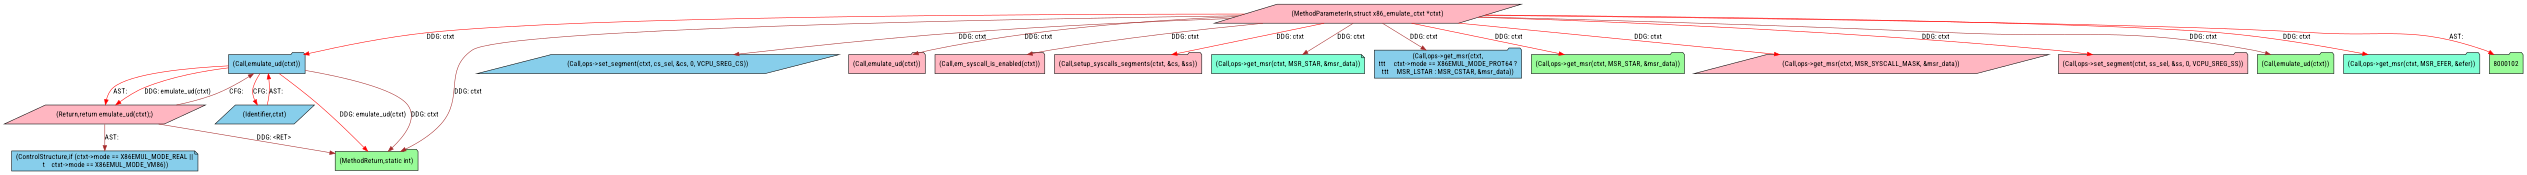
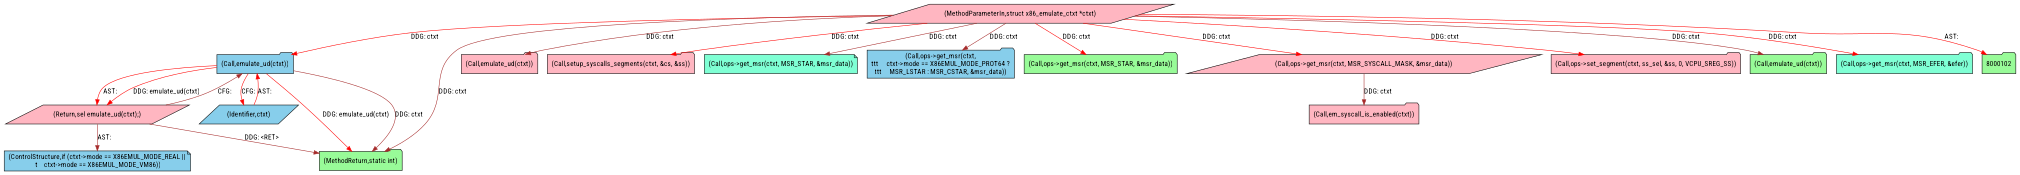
edge "(MethodParameterIn,struct x86_emulate_ctxt *ctxt)" -> "(Call,em_syscall_is_enabled(ctxt))": now "(Call,ops->get_msr(ctxt, MSR_SYSCALL_MASK, &msr_data))" -> "(Call,em_syscall_is_enabled(ctxt))"
node "(Call,ops->set_segment(ctxt, cs_sel, &cs, 0, VCPU_SREG_CS))": removed
node "(Return,return emulate_ud(ctxt);)": label "(Return,return emulate_ud(ctxt);)" -> "(Return,sel emulate_ud(ctxt);)"
